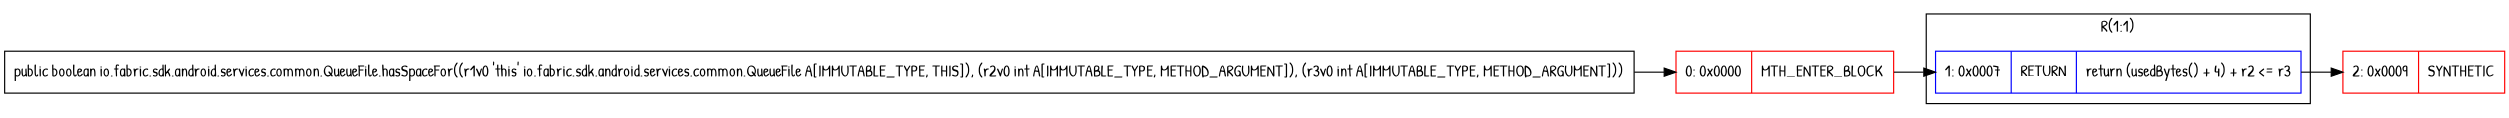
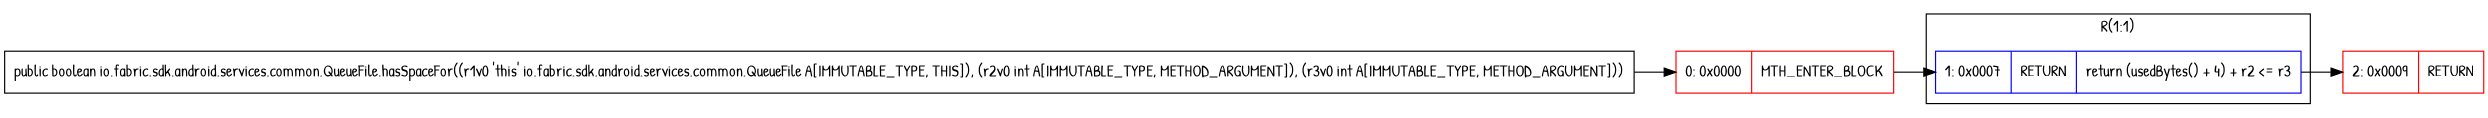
node "2: 0x0009": text "SYNTHETIC" -> "RETURN"
